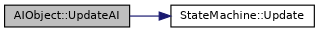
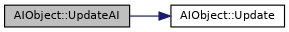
node "StateMachine::Update": label "StateMachine::Update" -> "AIObject::Update"
